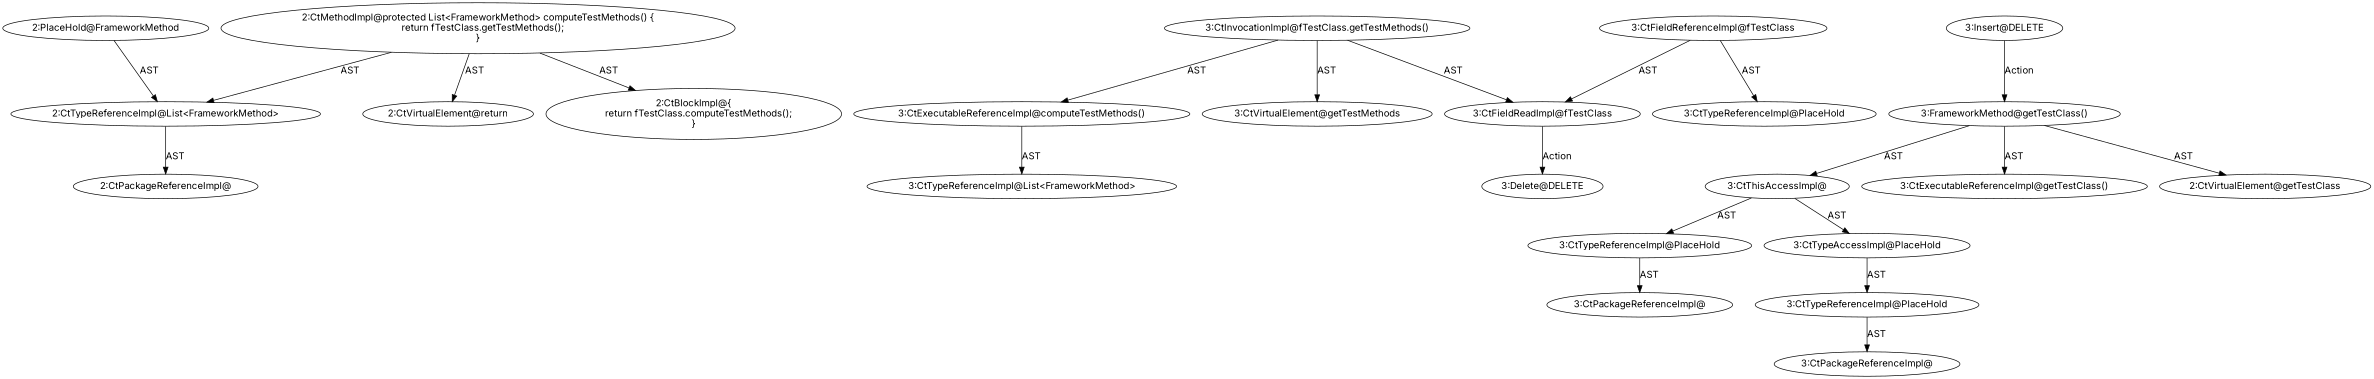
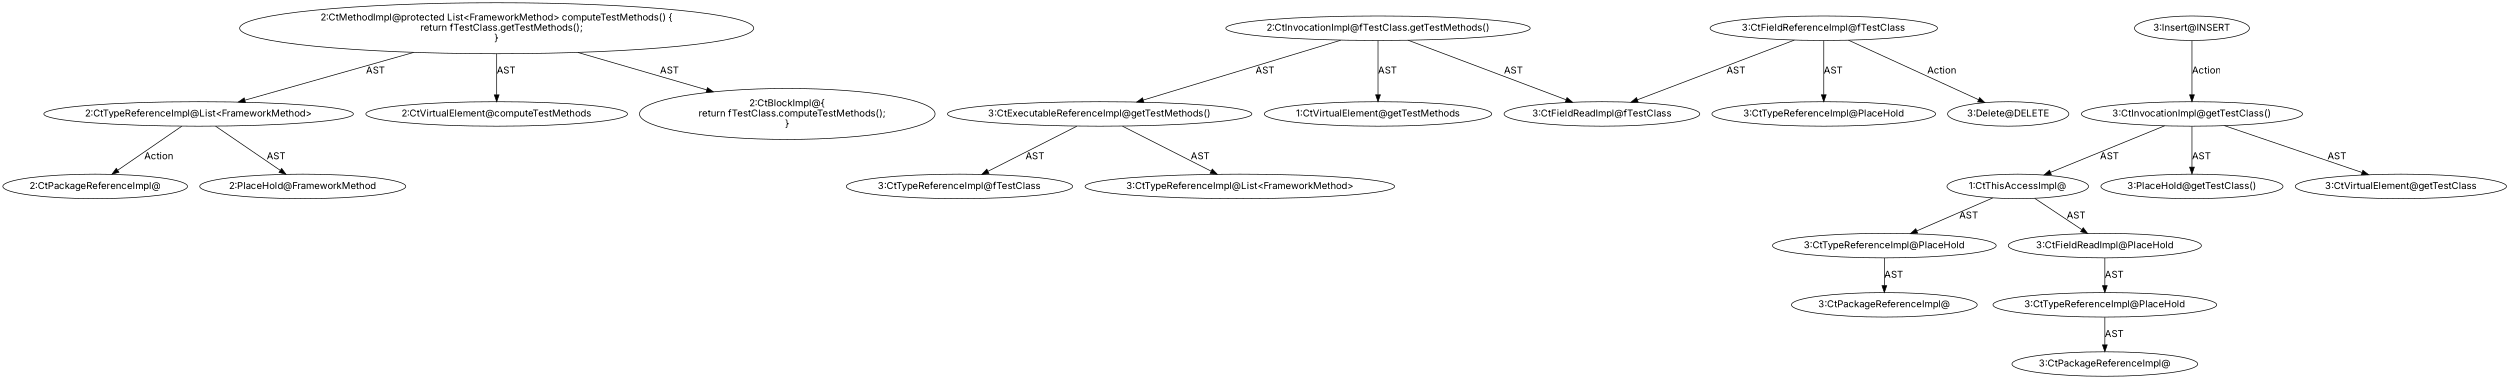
node "3:CtInvocationImpl@fTestClass.getTestMethods()": label "3:CtInvocationImpl@fTestClass.getTestMethods()" -> "2:CtInvocationImpl@fTestClass.getTestMethods()"
node "3:Insert@DELETE": label "3:Insert@DELETE" -> "3:Insert@INSERT"
edge "2:PlaceHold@FrameworkMethod" -> "2:CtTypeReferenceImpl@List<FrameworkMethod>": reversed
node "2:CtVirtualElement@return": label "2:CtVirtualElement@return" -> "2:CtVirtualElement@computeTestMethods"
node "3:CtExecutableReferenceImpl@computeTestMethods()": label "3:CtExecutableReferenceImpl@computeTestMethods()" -> "3:CtExecutableReferenceImpl@getTestMethods()"
node "3:CtVirtualElement@getTestMethods": label "3:CtVirtualElement@getTestMethods" -> "1:CtVirtualElement@getTestMethods"
node "3:FrameworkMethod@getTestClass()": label "3:FrameworkMethod@getTestClass()" -> "3:CtInvocationImpl@getTestClass()"
edge "3:CtFieldReadImpl@fTestClass" -> "3:Delete@DELETE": now "3:CtFieldReferenceImpl@fTestClass" -> "3:Delete@DELETE"
edge "2:CtTypeReferenceImpl@List<FrameworkMethod>" -> "2:CtPackageReferenceImpl@": label "AST" -> "Action"
node "3:CtTypeReferenceImpl@fTestClass": added
node "3:CtThisAccessImpl@": label "3:CtThisAccessImpl@" -> "1:CtThisAccessImpl@"
node "3:CtExecutableReferenceImpl@getTestClass()": label "3:CtExecutableReferenceImpl@getTestClass()" -> "3:PlaceHold@getTestClass()"
node "2:CtVirtualElement@getTestClass": label "2:CtVirtualElement@getTestClass" -> "3:CtVirtualElement@getTestClass"
node "3:CtTypeAccessImpl@PlaceHold": label "3:CtTypeAccessImpl@PlaceHold" -> "3:CtFieldReadImpl@PlaceHold"
